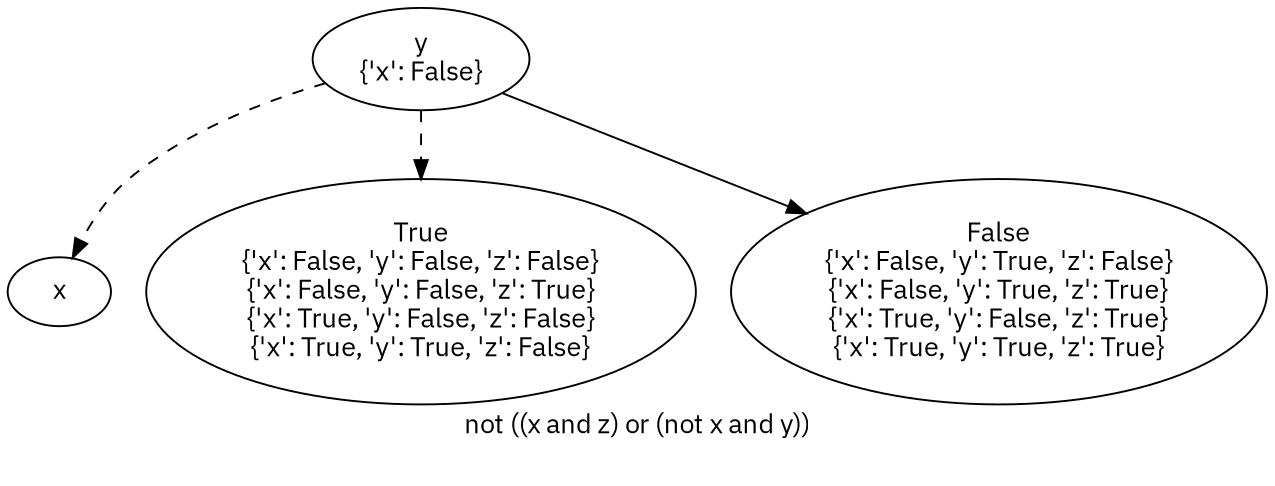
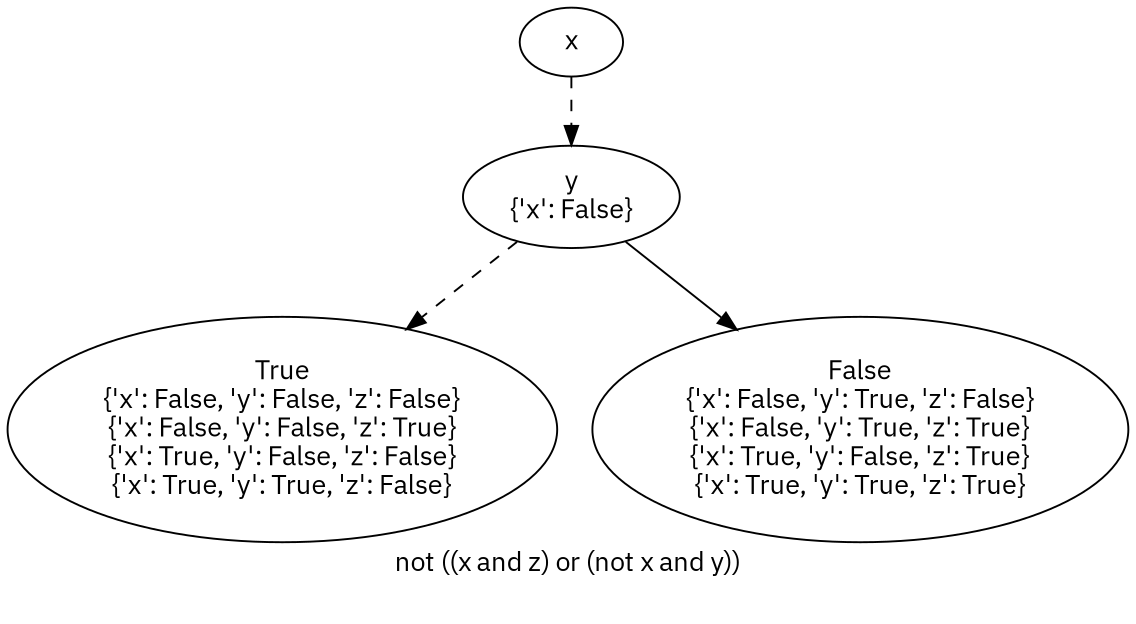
edge "y {'x': False}" -> "x": reversed
